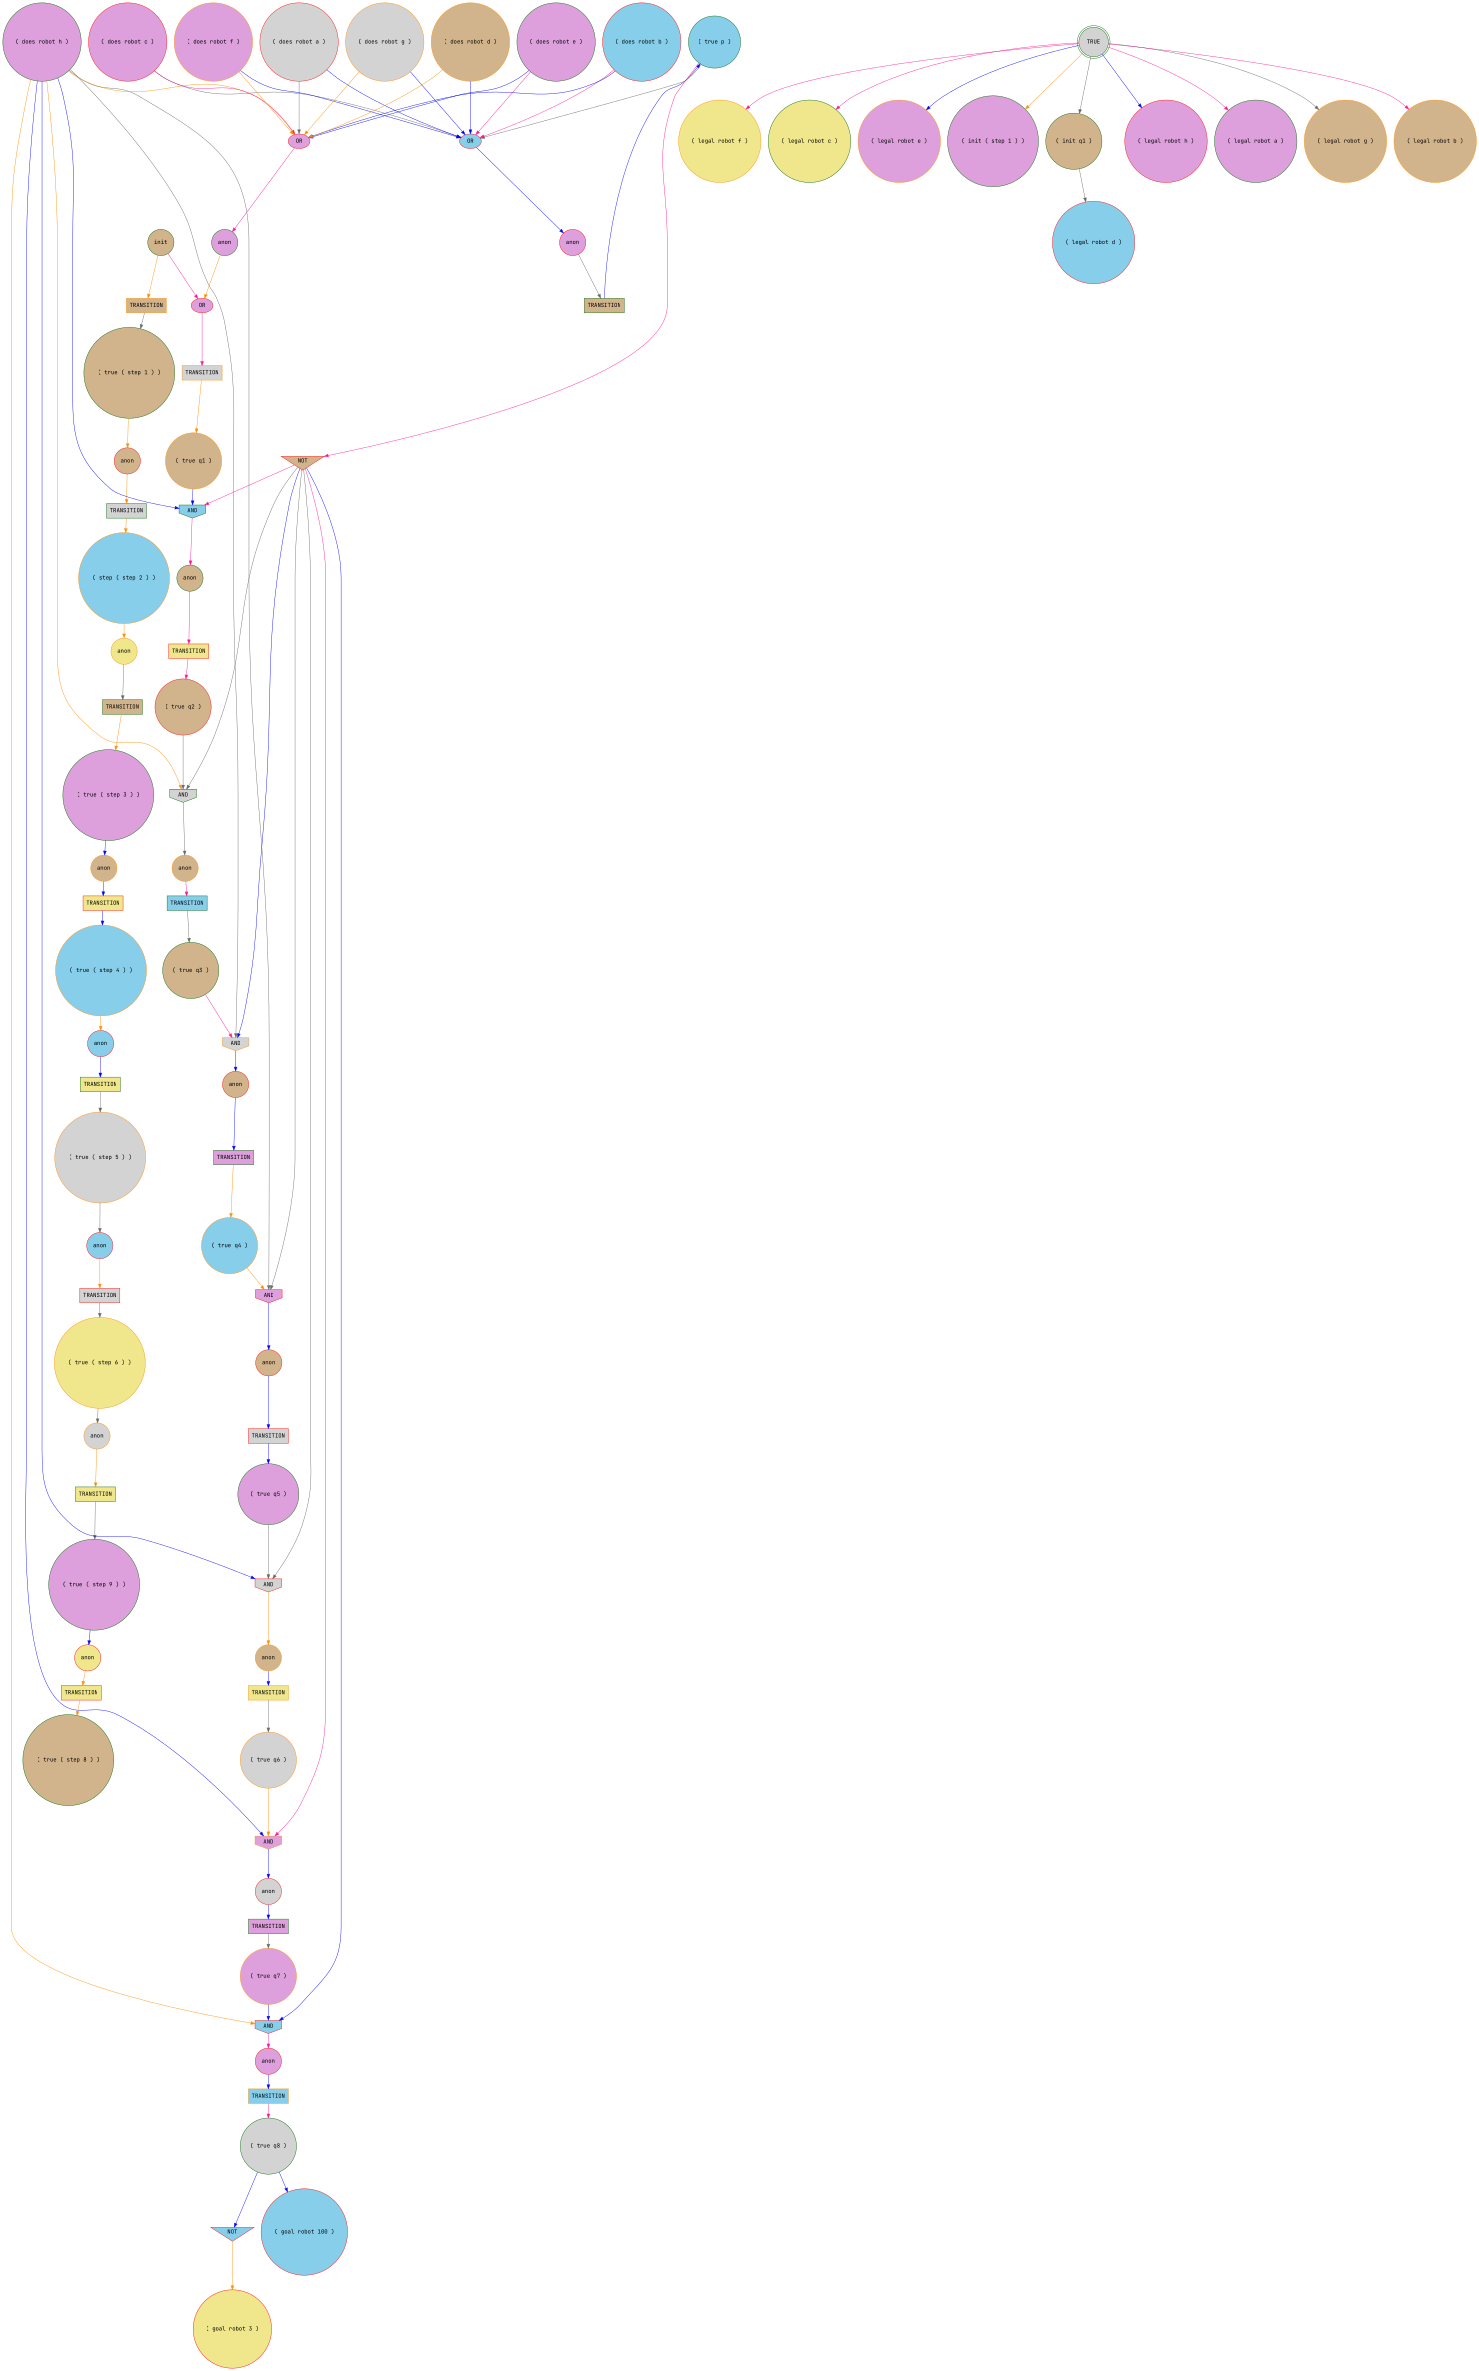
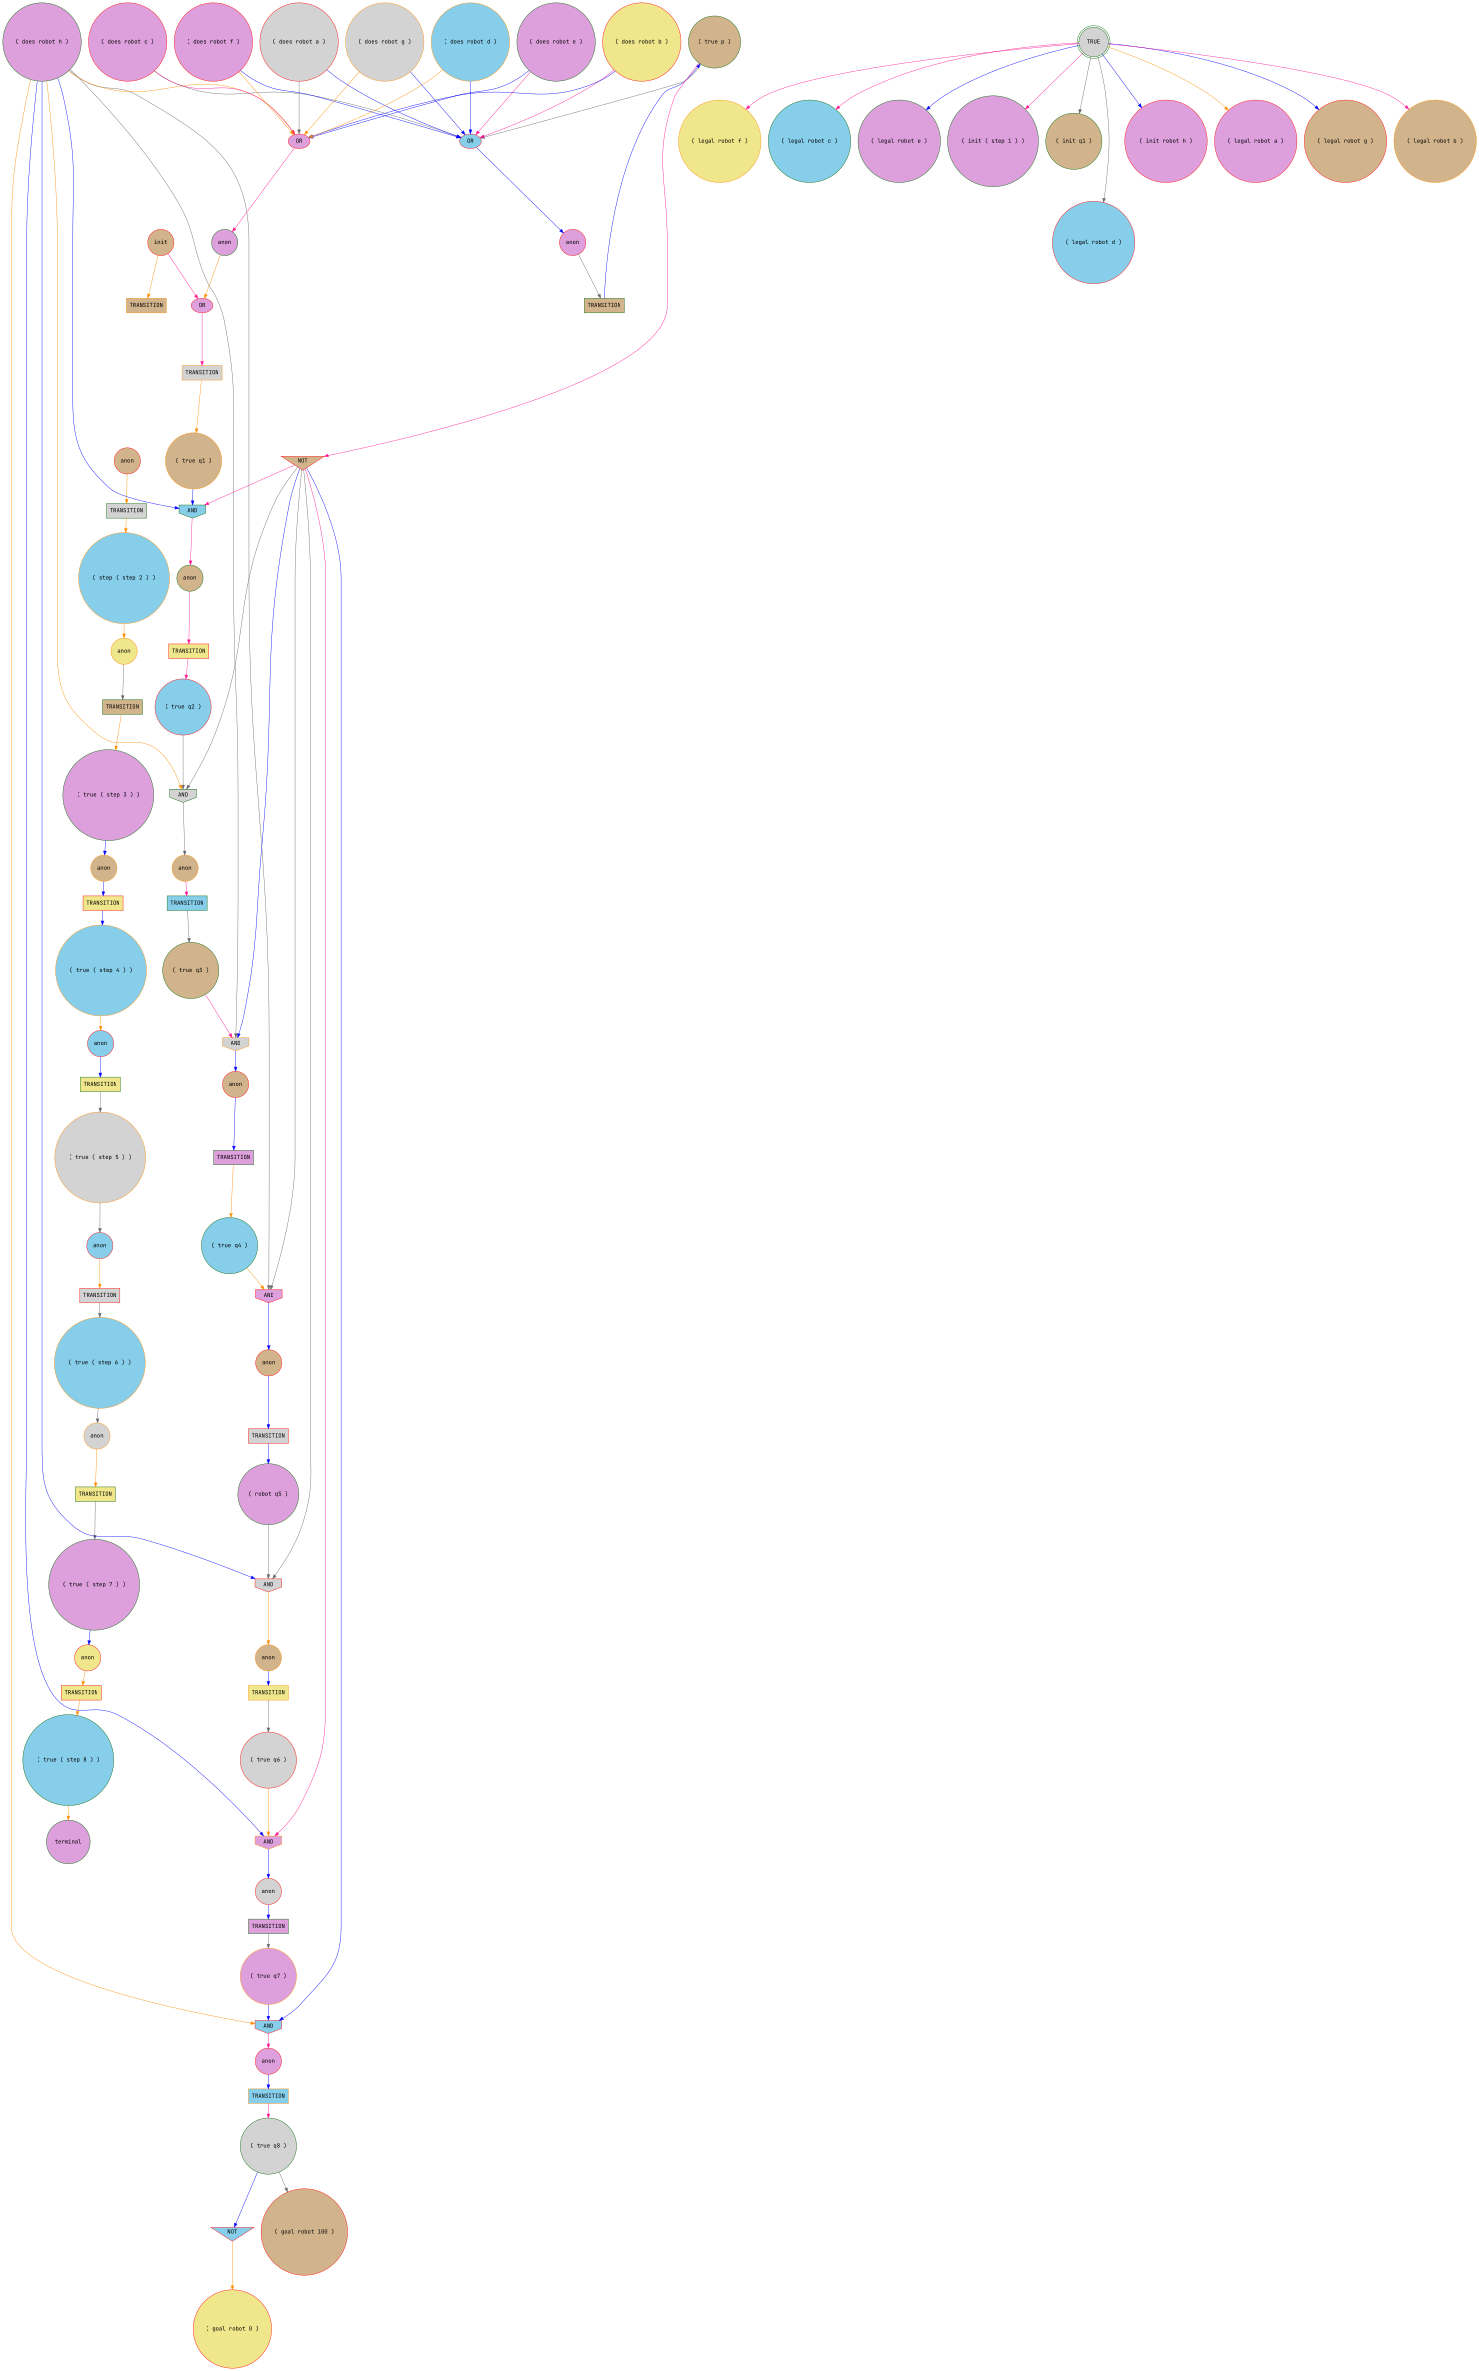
node "( does robot f )": color darkorange -> red
node "( does robot d )": fillcolor tan -> skyblue
node "( does robot b )": fillcolor skyblue -> khaki
node "( true p )": fillcolor skyblue -> tan
edge "TRUE" -> "( legal robot g )": color gray40 -> blue
edge "TRUE" -> "( legal robot a )": color deeppink -> darkorange
edge "TRUE" -> "( init ( step 1 ) )": color darkorange -> deeppink
node "( legal robot c )": fillcolor khaki -> skyblue
node "( legal robot e )": color darkorange -> darkgreen
node "( legal robot h )": label "( legal robot h )" -> "( init robot h )"
node "( legal robot a )": color darkgreen -> red
node "( legal robot g )": color darkorange -> red
edge "( init q1 )" -> "( legal robot d )": now "TRUE" -> "( legal robot d )"
node "init": color darkgreen -> red
node "( true ( step 1 ) )": removed
node "( true q2 )": fillcolor tan -> skyblue
node "( true q4 )": color darkorange -> darkgreen
node "( true ( step 6 ) )": fillcolor khaki -> skyblue
node "( true q5 )": label "( true q5 )" -> "( robot q5 )"
node "( true ( step 9 ) )": label "( true ( step 9 ) )" -> "( true ( step 7 ) )"
node "( true ( step 8 ) )": fillcolor tan -> skyblue
node "( true q6 )": color darkorange -> red
node "terminal": added
edge "( true q8 )" -> "( goal robot 100 )": color blue -> gray40
node "( goal robot 100 )": fillcolor skyblue -> tan
node "( goal robot 3 )": label "( goal robot 3 )" -> "( goal robot 0 )"
